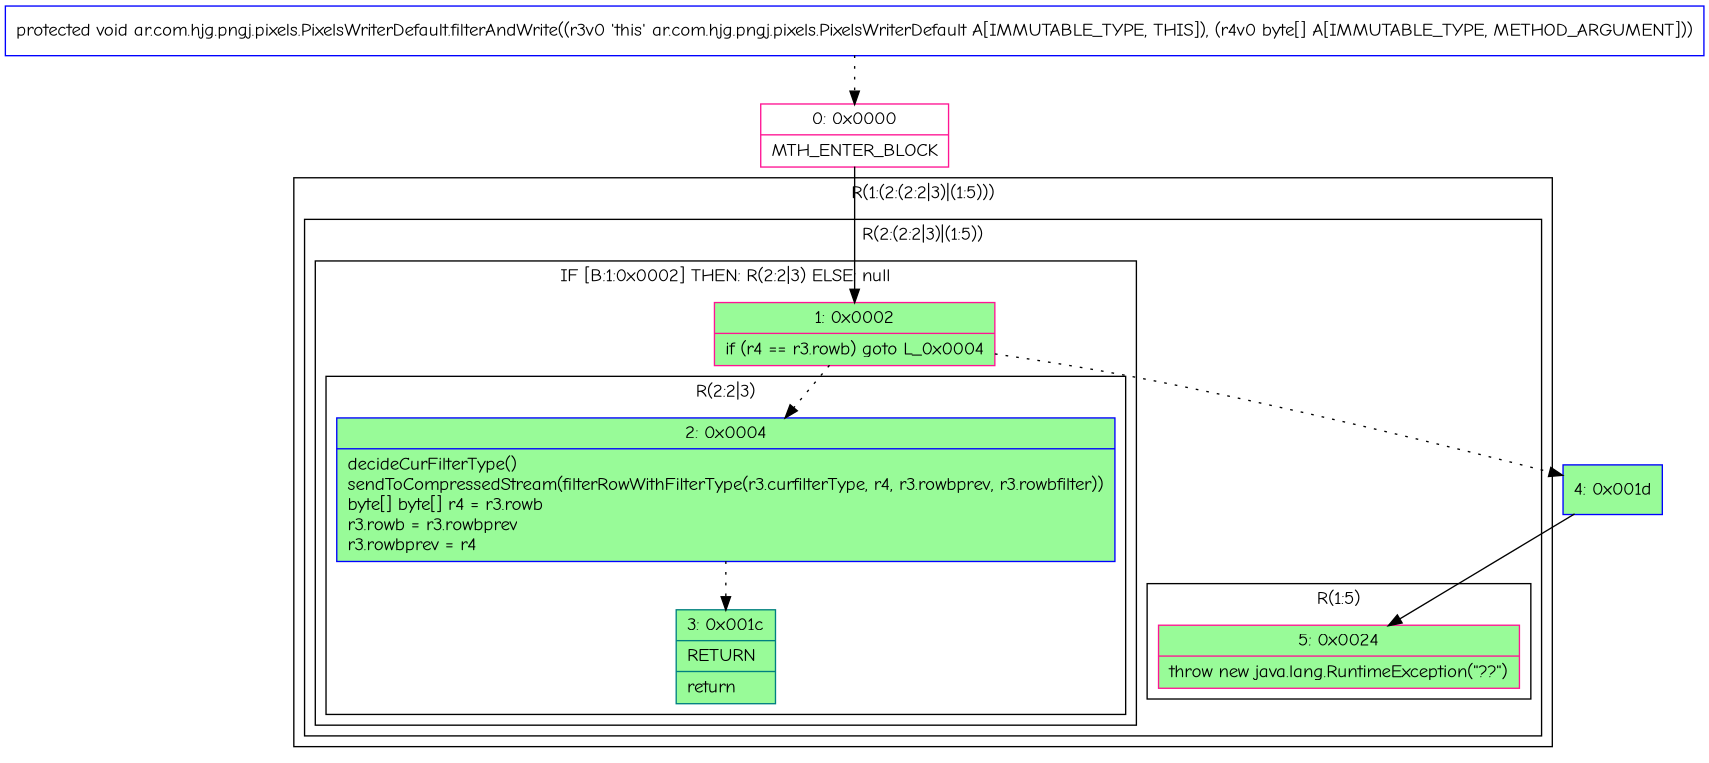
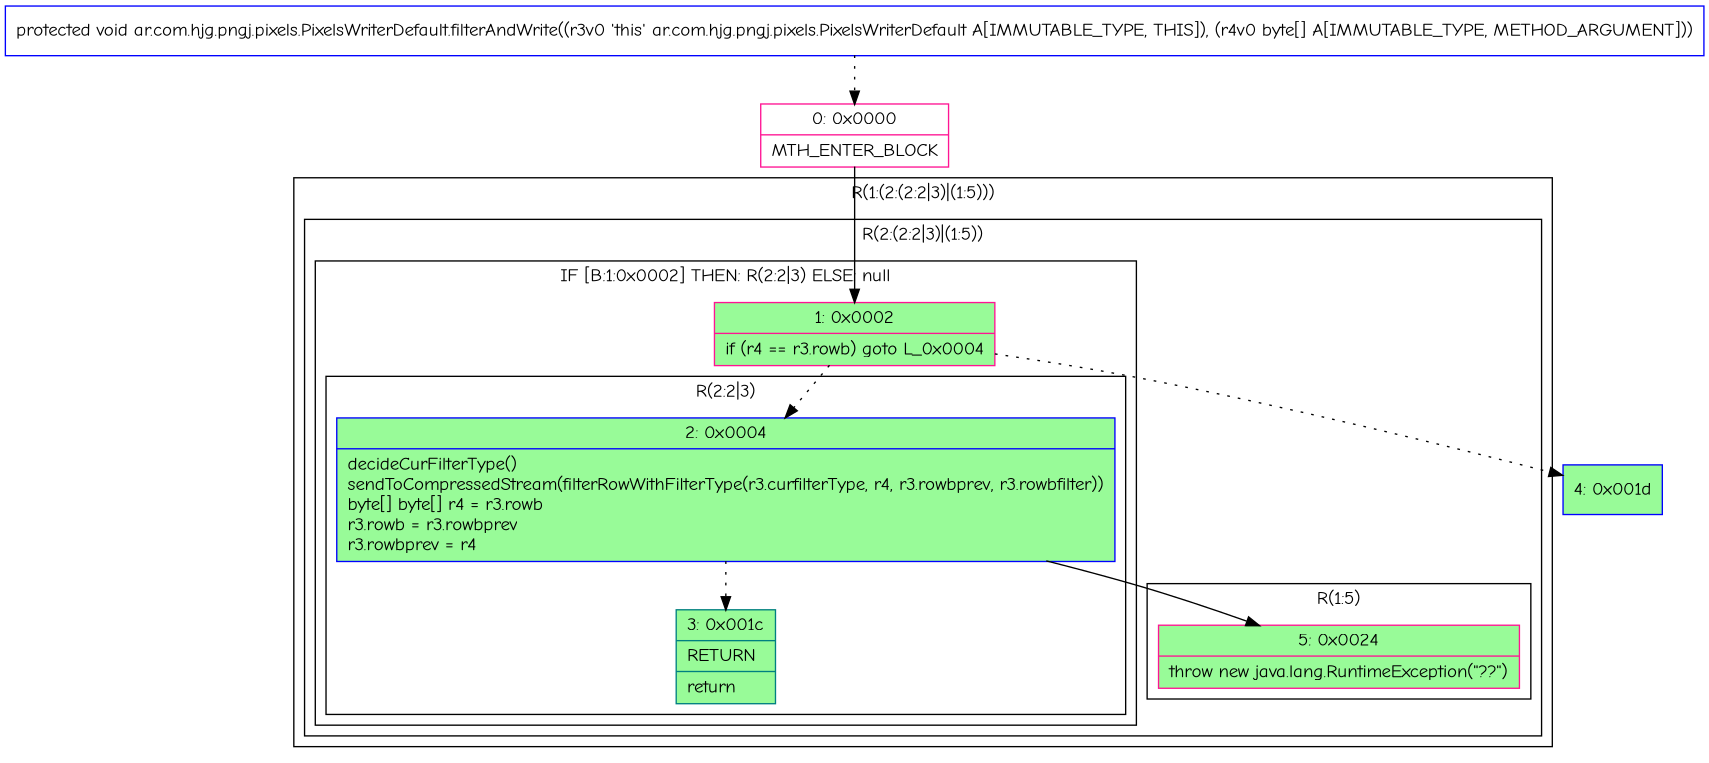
edge "4: 0x001d" -> "5: 0x0024": now "2: 0x0004" -> "5: 0x0024"
